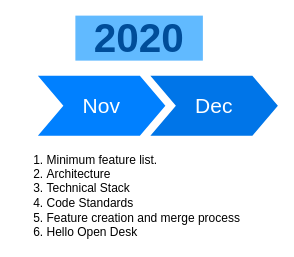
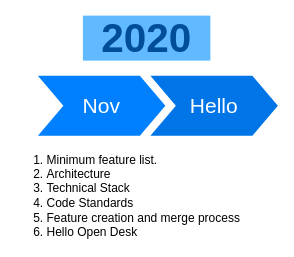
node "2020": moved (139, 38) -> (147, 38)
node "Dec": label "Dec" -> "Hello"
